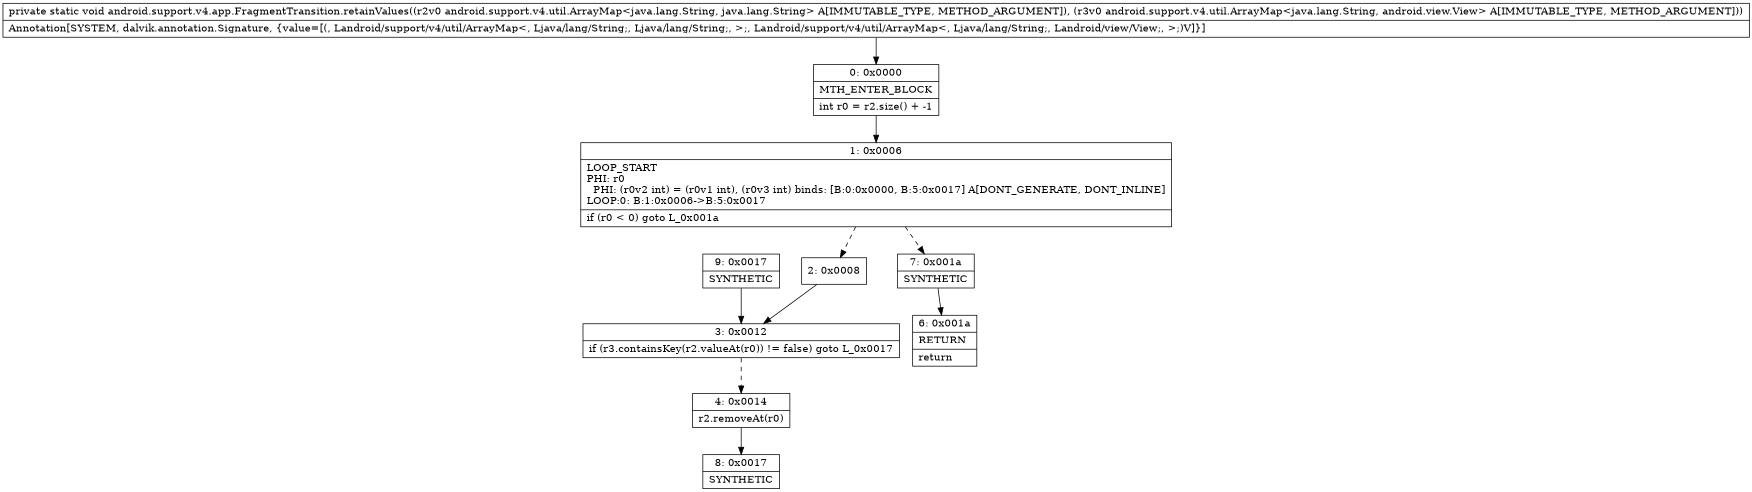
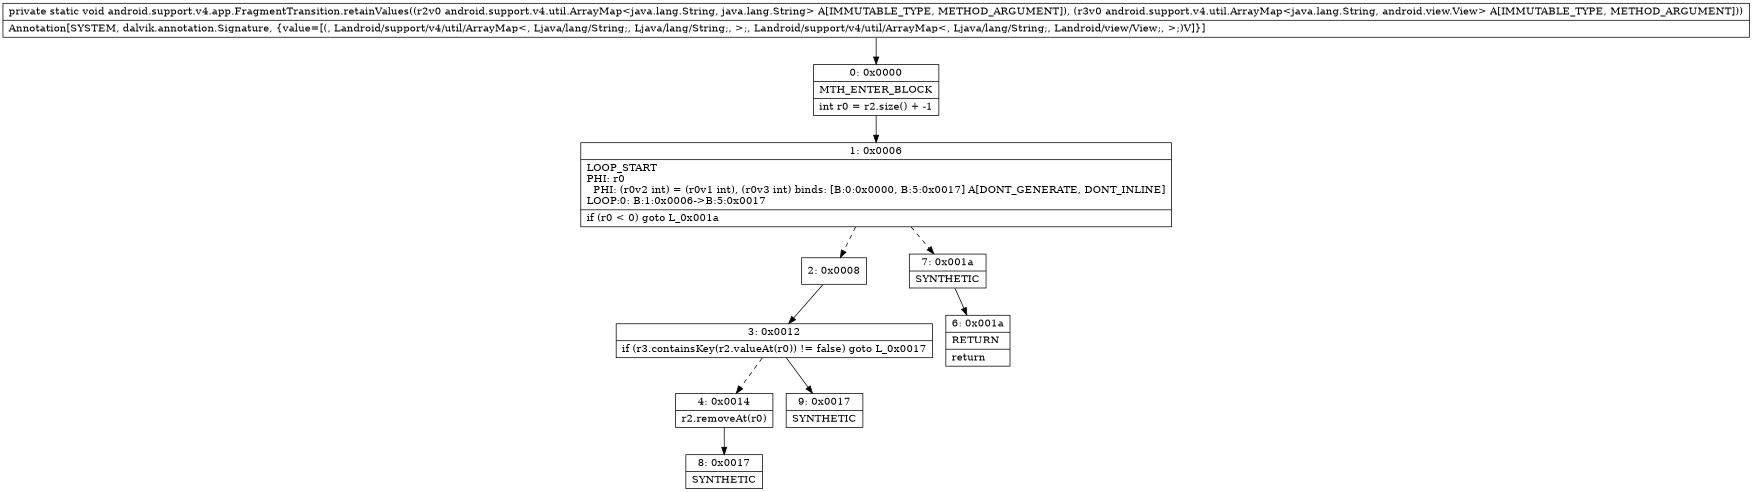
edge "9: 0x0017" -> "3: 0x0012": reversed
